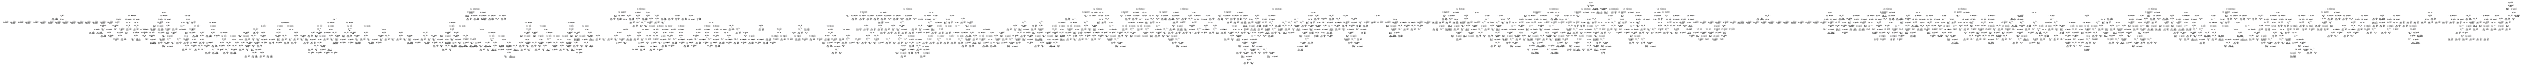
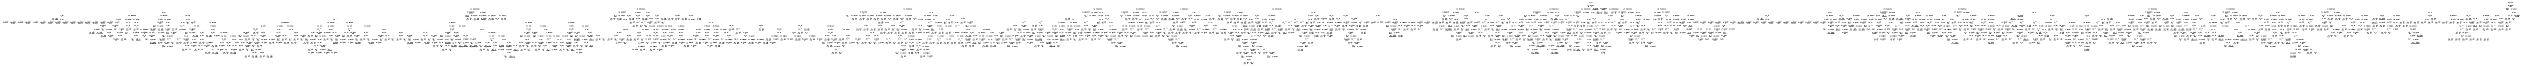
node "291468": removed
node "291021": added
